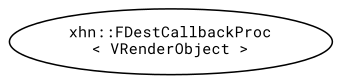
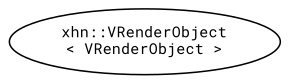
node "xhn::FDestCallbackProc < VRenderObject >": label "xhn::FDestCallbackProc < VRenderObject >" -> "xhn::VRenderObject < VRenderObject >"
